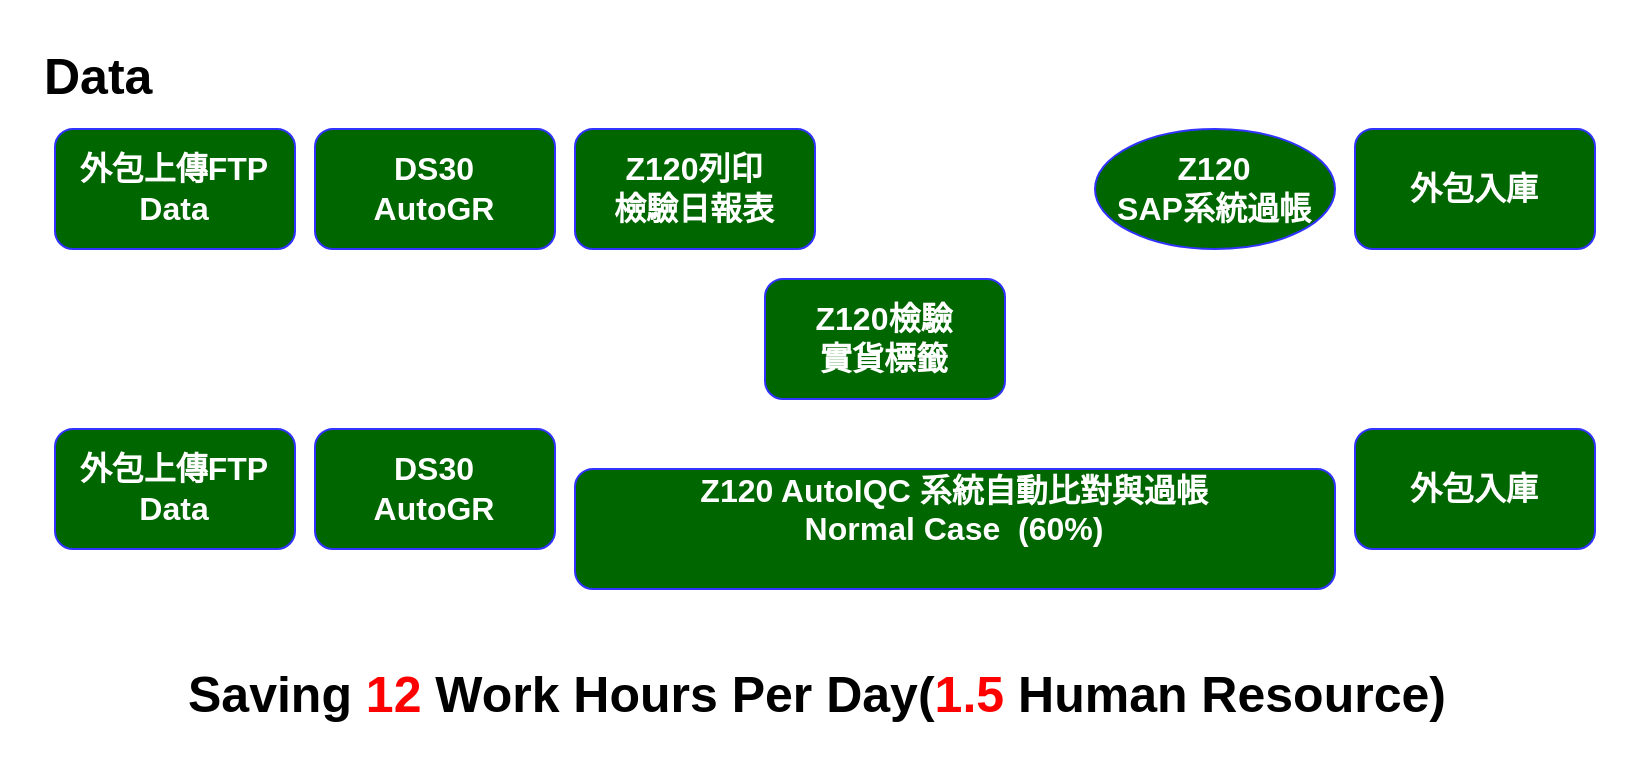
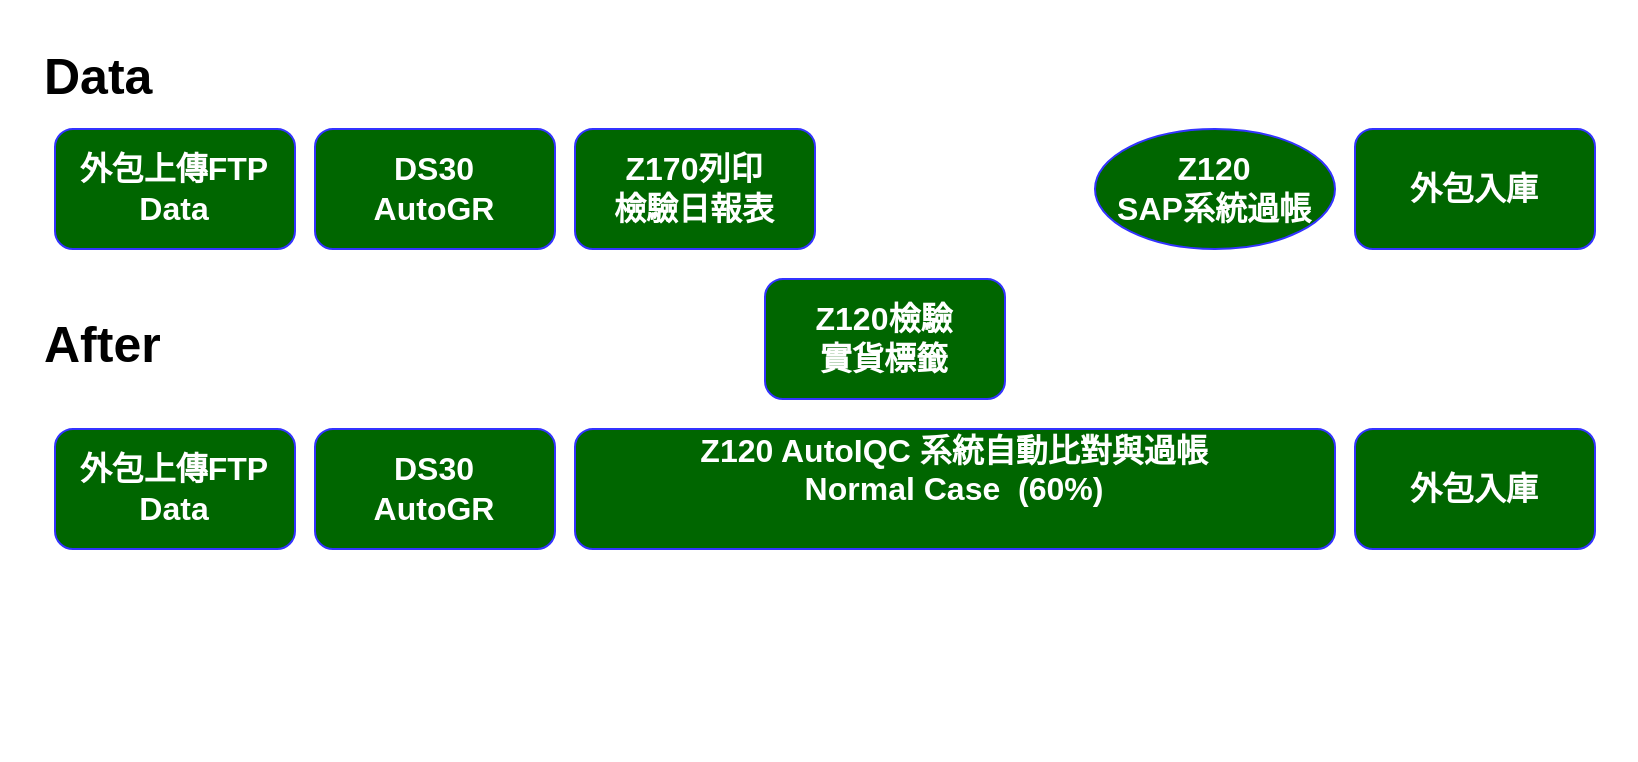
node "Z120列印 檢驗日報表": label "Z120列印 檢驗日報表" -> "Z170列印 檢驗日報表"
node "After": added
node "Z120 AutoIQC 系統自動比對與過帳 Normal Case (60%)": moved (955, 529) -> (955, 489)
node "Saving 12 Work Hours Per Day(1.5 Human Resource)": removed
